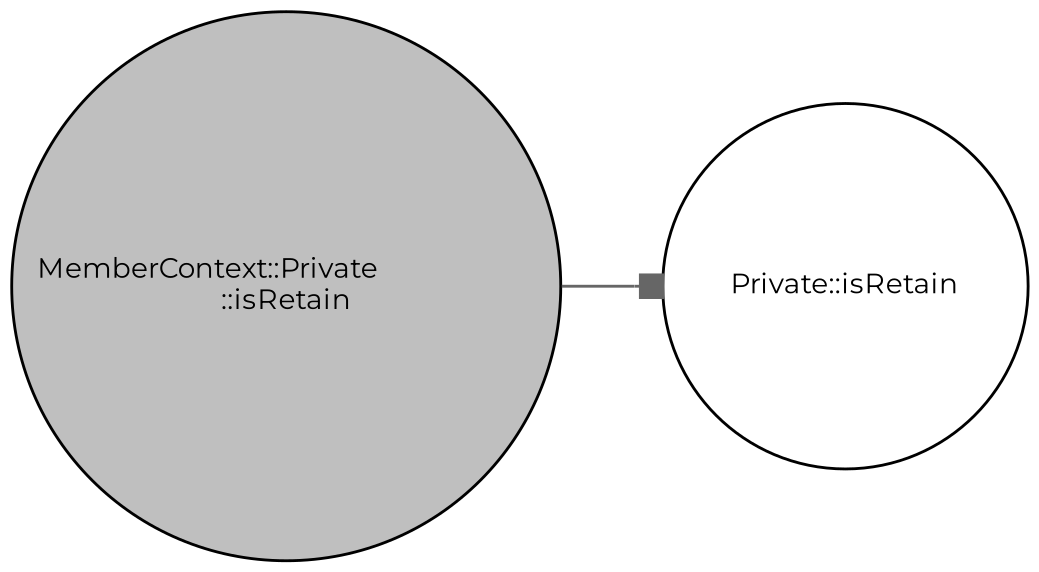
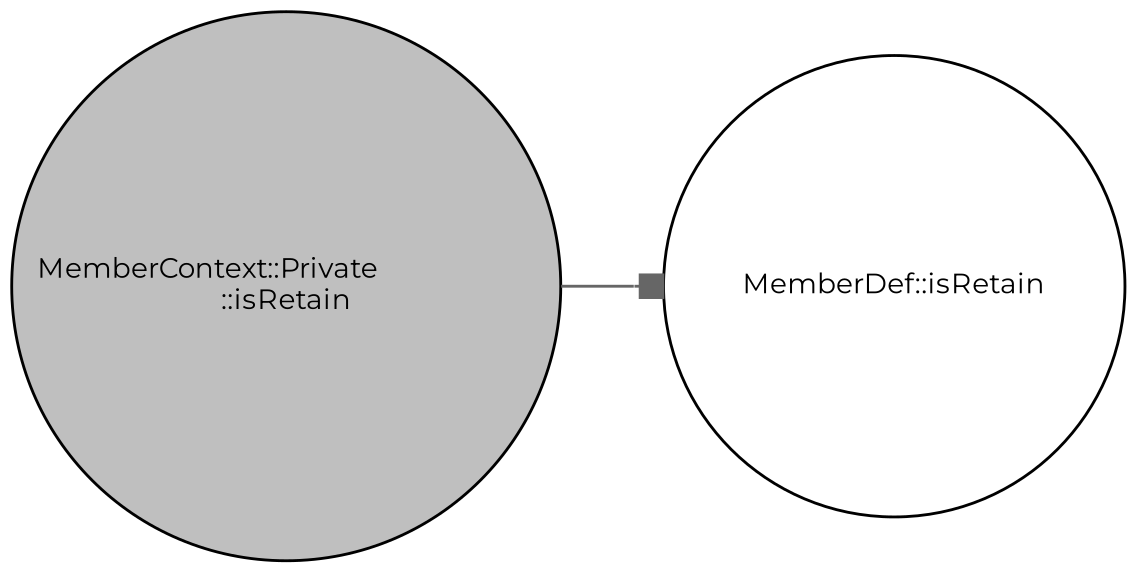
node "Private::isRetain": label "Private::isRetain" -> "MemberDef::isRetain"
